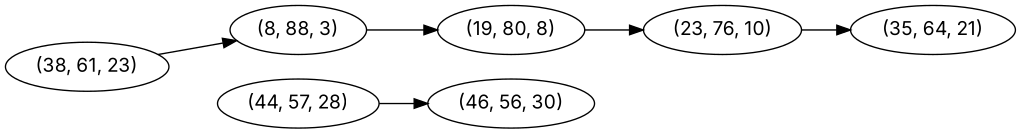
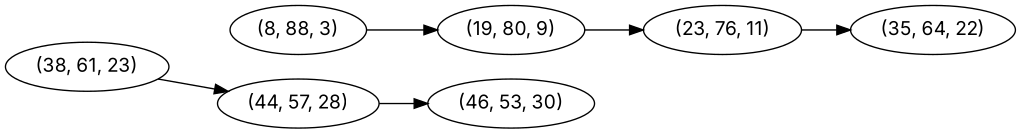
node "(19, 80, 8)": label "(19, 80, 8)" -> "(19, 80, 9)"
node "(23, 76, 10)": label "(23, 76, 10)" -> "(23, 76, 11)"
node "(35, 64, 21)": label "(35, 64, 21)" -> "(35, 64, 22)"
edge "(38, 61, 23)" -> "(8, 88, 3)": now "(38, 61, 23)" -> "(44, 57, 28)"
node "(46, 56, 30)": label "(46, 56, 30)" -> "(46, 53, 30)"
